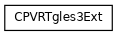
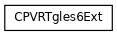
node "CPVRTgles3Ext": label "CPVRTgles3Ext" -> "CPVRTgles6Ext"
